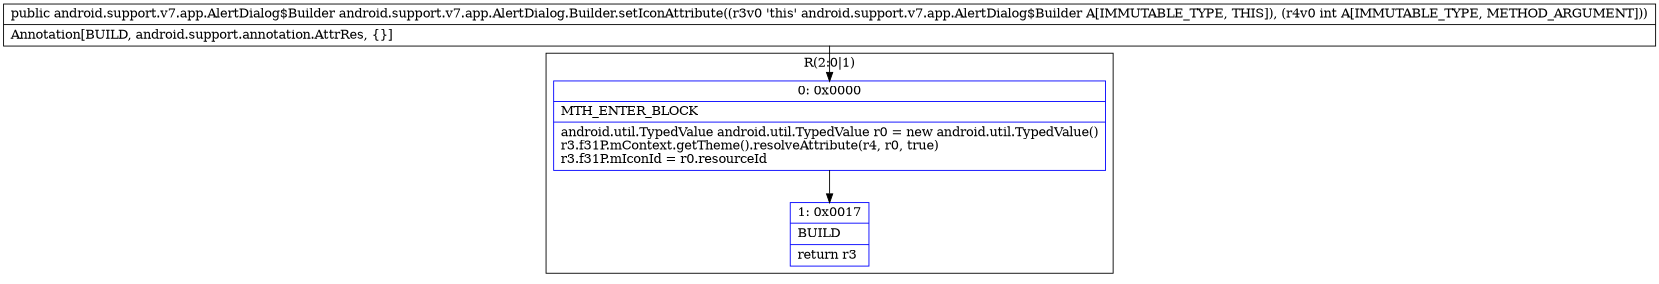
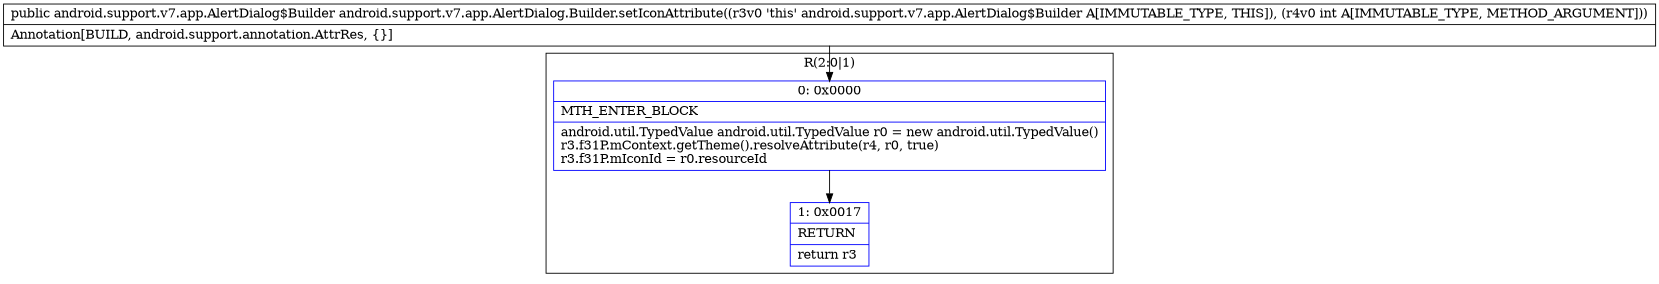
node "1: 0x0017": text "BUILD" -> "RETURN"
